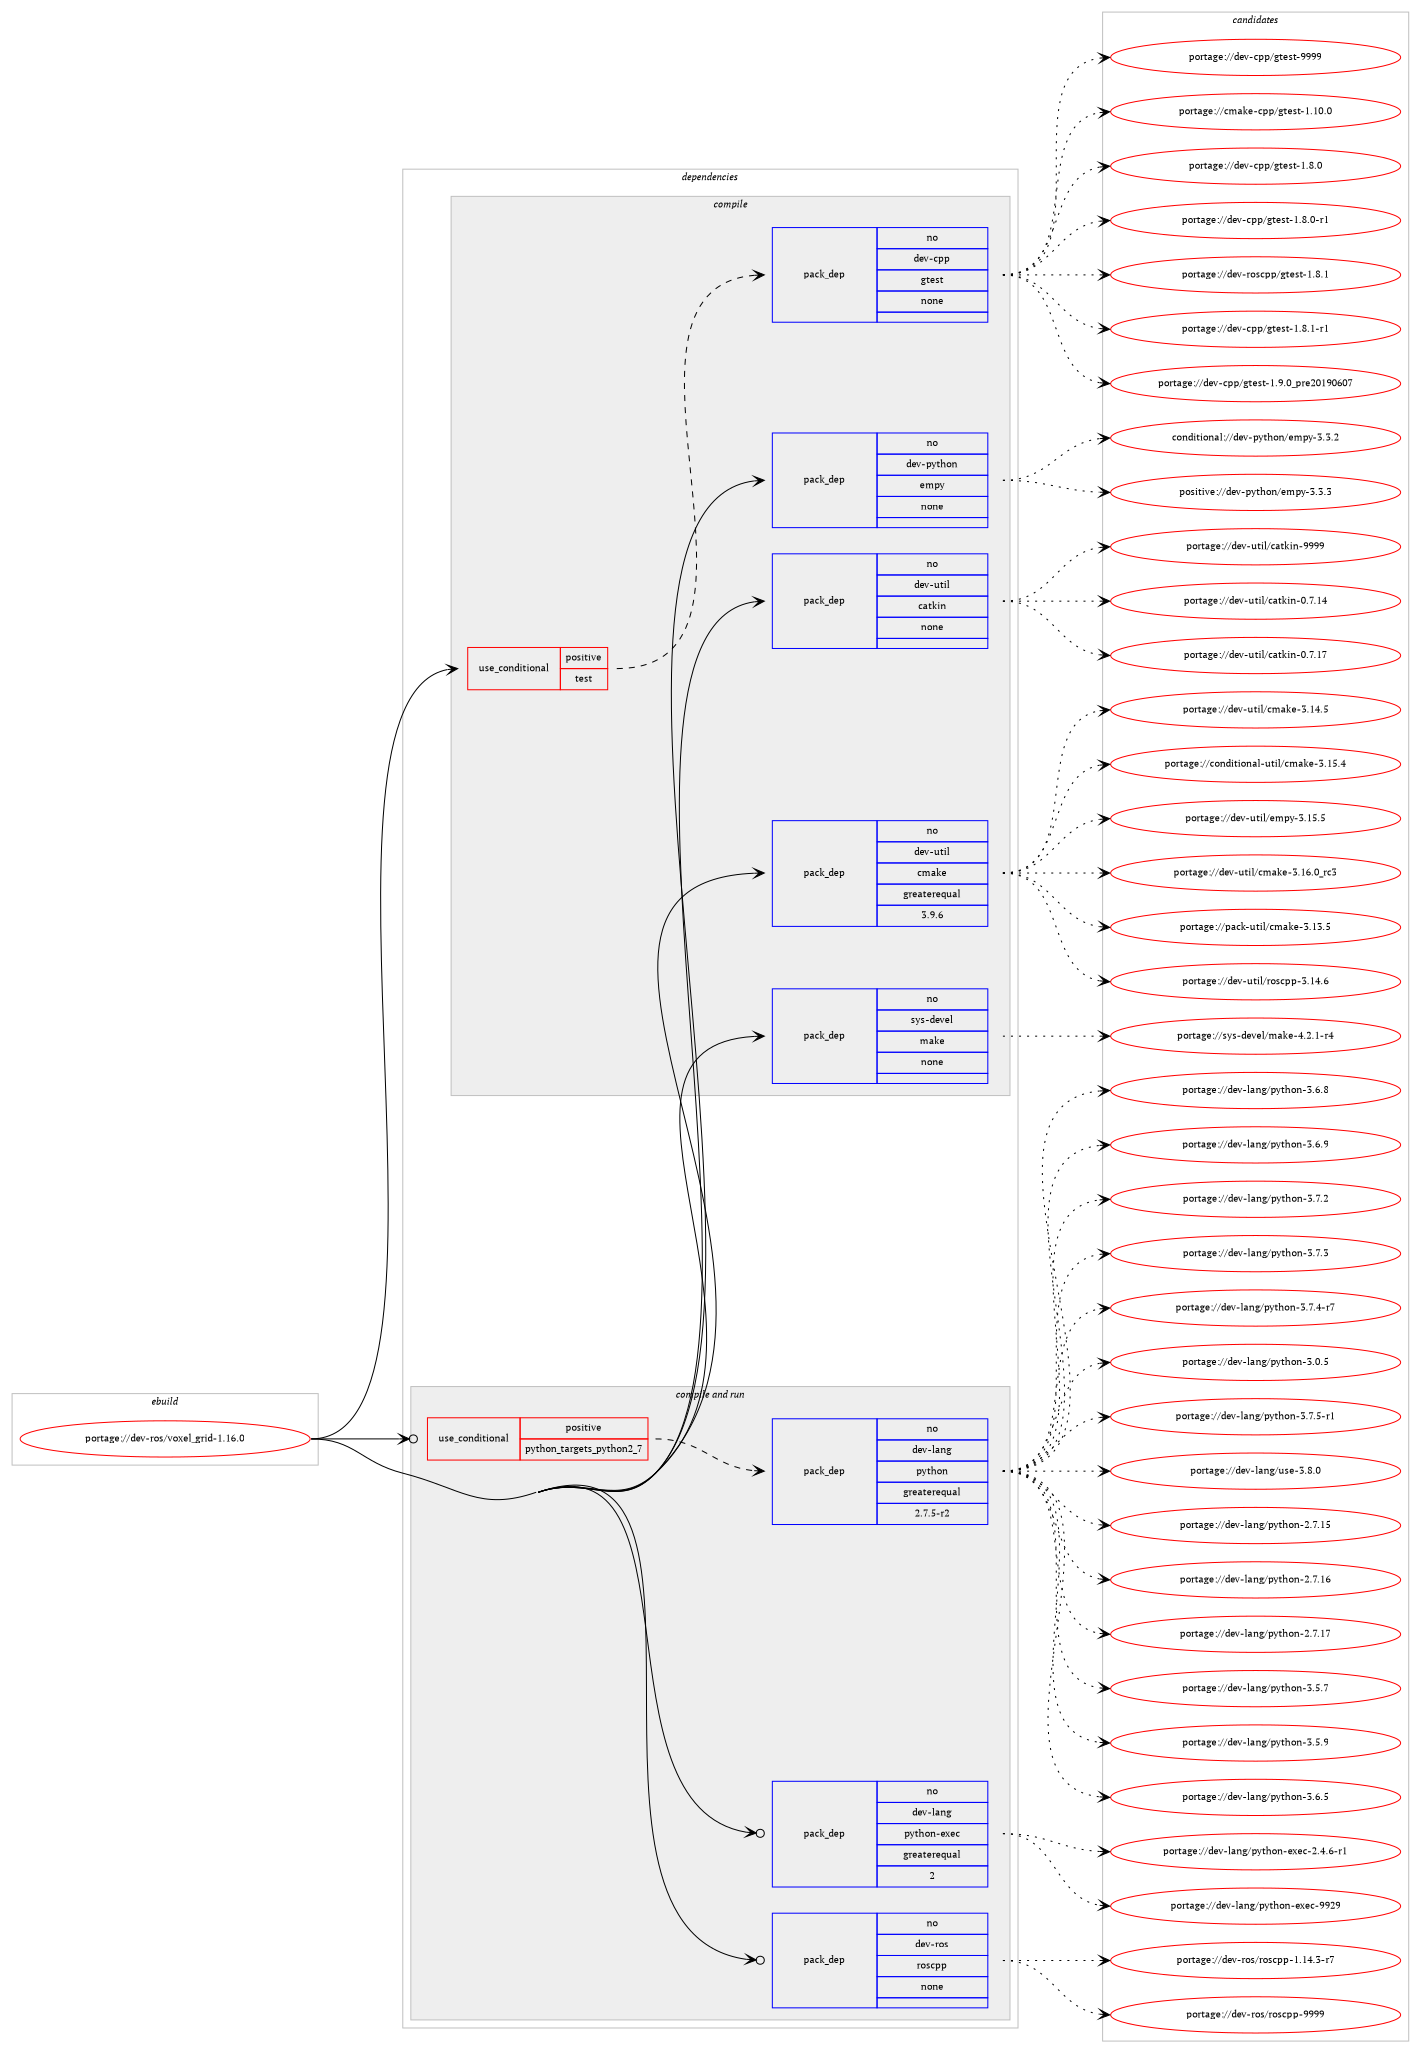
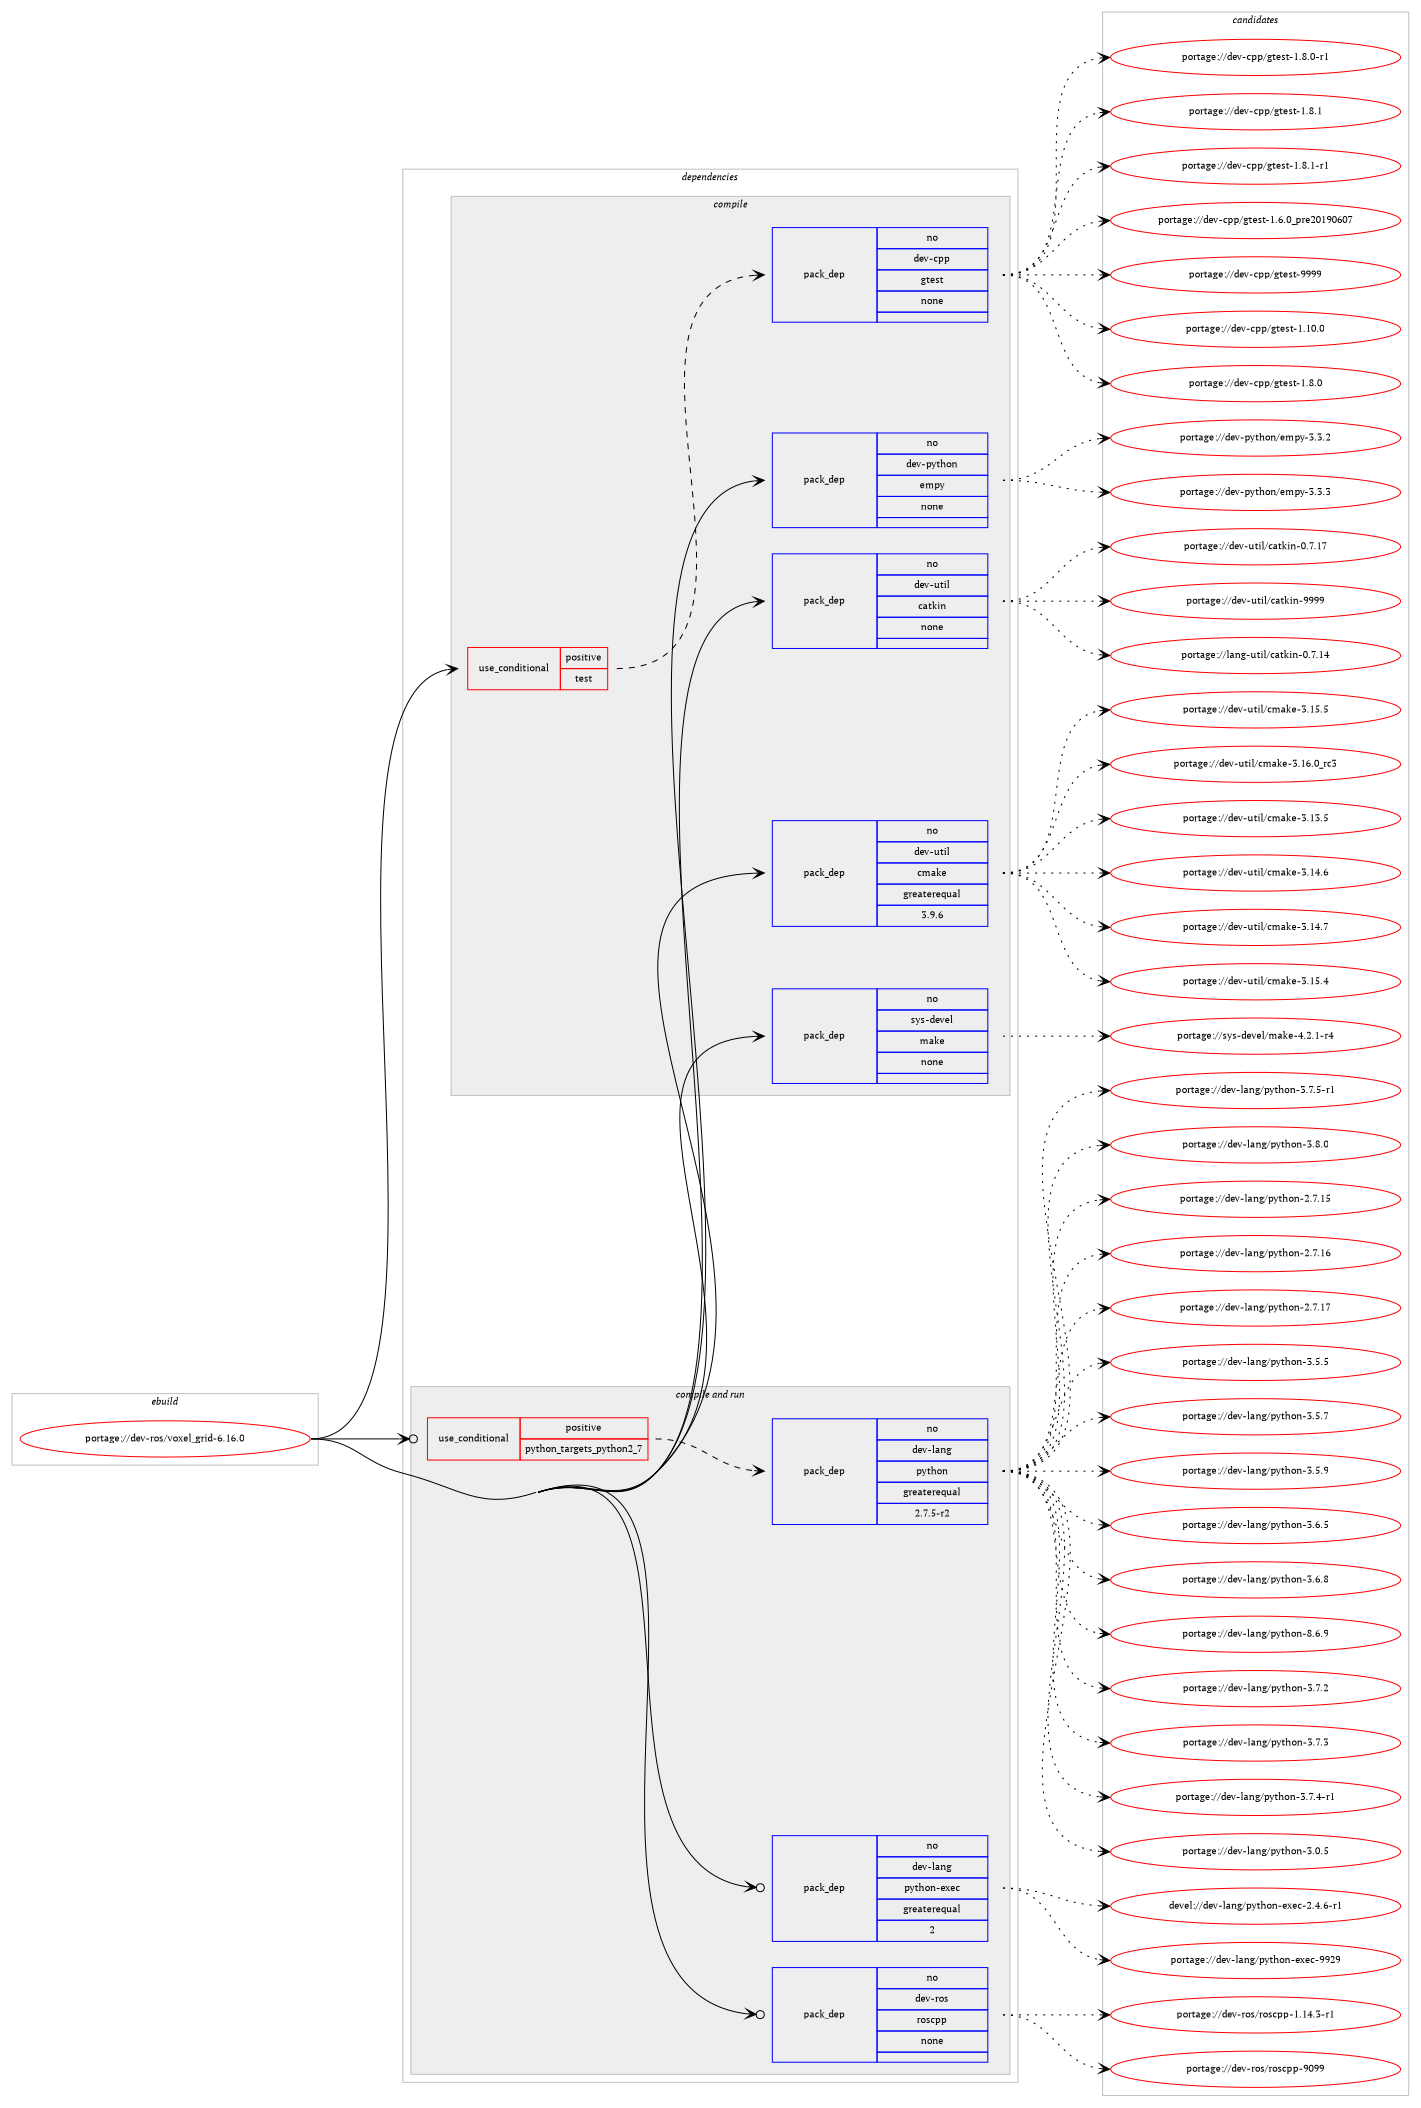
node "portage://cmake-cpp/gtest-1.10.0": label "portage://cmake-cpp/gtest-1.10.0" -> "portage://dev-cpp/gtest-1.10.0"
node "portage://dev-roscpp/gtest-1.8.1": label "portage://dev-roscpp/gtest-1.8.1" -> "portage://dev-cpp/gtest-1.8.1"
node "portage://dev-cpp/gtest-1.9.0_pre20190607": label "portage://dev-cpp/gtest-1.9.0_pre20190607" -> "portage://dev-cpp/gtest-1.6.0_pre20190607"
node "conditional://dev-python/empy-3.3.2": label "conditional://dev-python/empy-3.3.2" -> "portage://dev-python/empy-3.3.2"
node "positive://dev-python/empy-3.3.3": label "positive://dev-python/empy-3.3.3" -> "portage://dev-python/empy-3.3.3"
node "portage://dev-util/catkin-0.7.14": label "portage://dev-util/catkin-0.7.14" -> "portage://lang-util/catkin-0.7.14"
node "portage://dev-util/cmake-3.14.5": label "portage://dev-util/cmake-3.14.5" -> "portage://dev-util/cmake-3.14.7"
node "portage://conditional-util/cmake-3.15.4": label "portage://conditional-util/cmake-3.15.4" -> "portage://dev-util/cmake-3.15.4"
node "portage://dev-util/empy-3.15.5": label "portage://dev-util/empy-3.15.5" -> "portage://dev-util/cmake-3.15.5"
node "portage://pack-util/cmake-3.13.5": label "portage://pack-util/cmake-3.13.5" -> "portage://dev-util/cmake-3.13.5"
node "portage://dev-util/roscpp-3.14.6": label "portage://dev-util/roscpp-3.14.6" -> "portage://dev-util/cmake-3.14.6"
node "portage://dev-lang/python-3.6.9": label "portage://dev-lang/python-3.6.9" -> "portage://dev-lang/python-8.6.9"
node "portage://dev-lang/python-3.7.4-r7": label "portage://dev-lang/python-3.7.4-r7" -> "portage://dev-lang/python-3.7.4-r1"
node "portage://dev-lang/python-3.5.5": added
node "portage://dev-ros/voxel_grid-1.16.0": label "portage://dev-ros/voxel_grid-1.16.0" -> "portage://dev-ros/voxel_grid-6.16.0"
node "portage://dev-lang/use-3.8.0": label "portage://dev-lang/use-3.8.0" -> "portage://dev-lang/python-3.8.0"
node "portage://dev-lang/python-exec-2.4.6-r1": label "portage://dev-lang/python-exec-2.4.6-r1" -> "devel://dev-lang/python-exec-2.4.6-r1"
node "portage://dev-ros/roscpp-1.14.3-r7": label "portage://dev-ros/roscpp-1.14.3-r7" -> "portage://dev-ros/roscpp-1.14.3-r1"
node "portage://dev-ros/roscpp-9999": label "portage://dev-ros/roscpp-9999" -> "portage://dev-ros/roscpp-9099"
